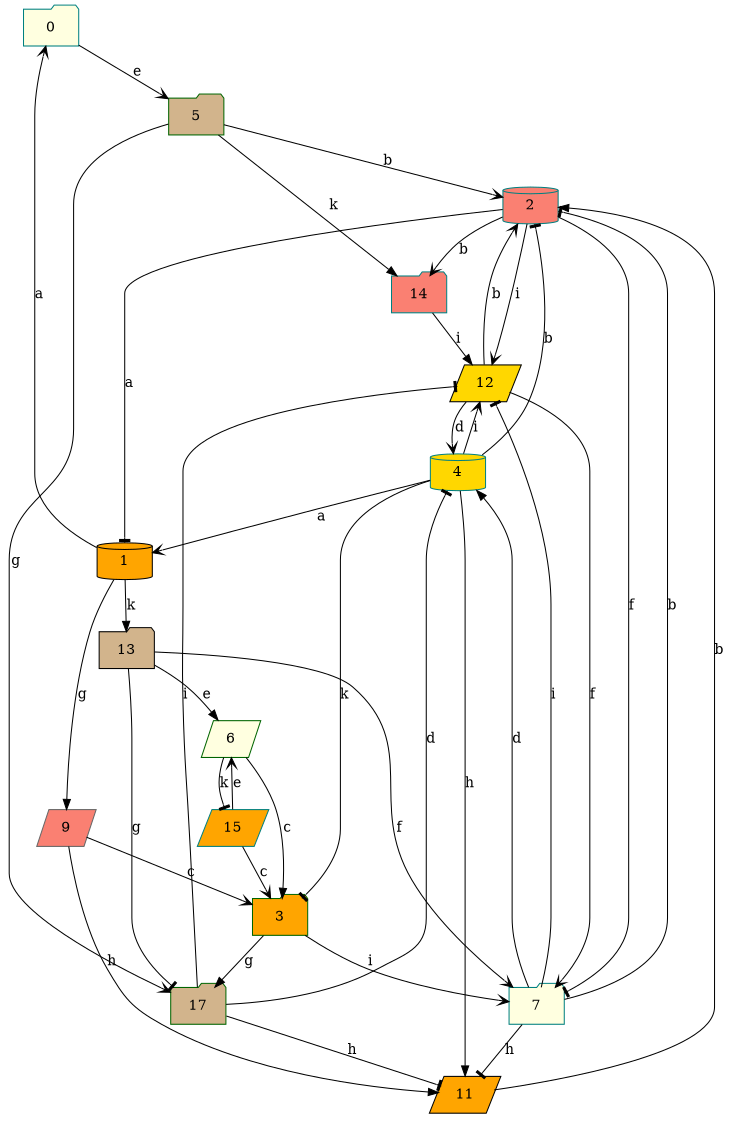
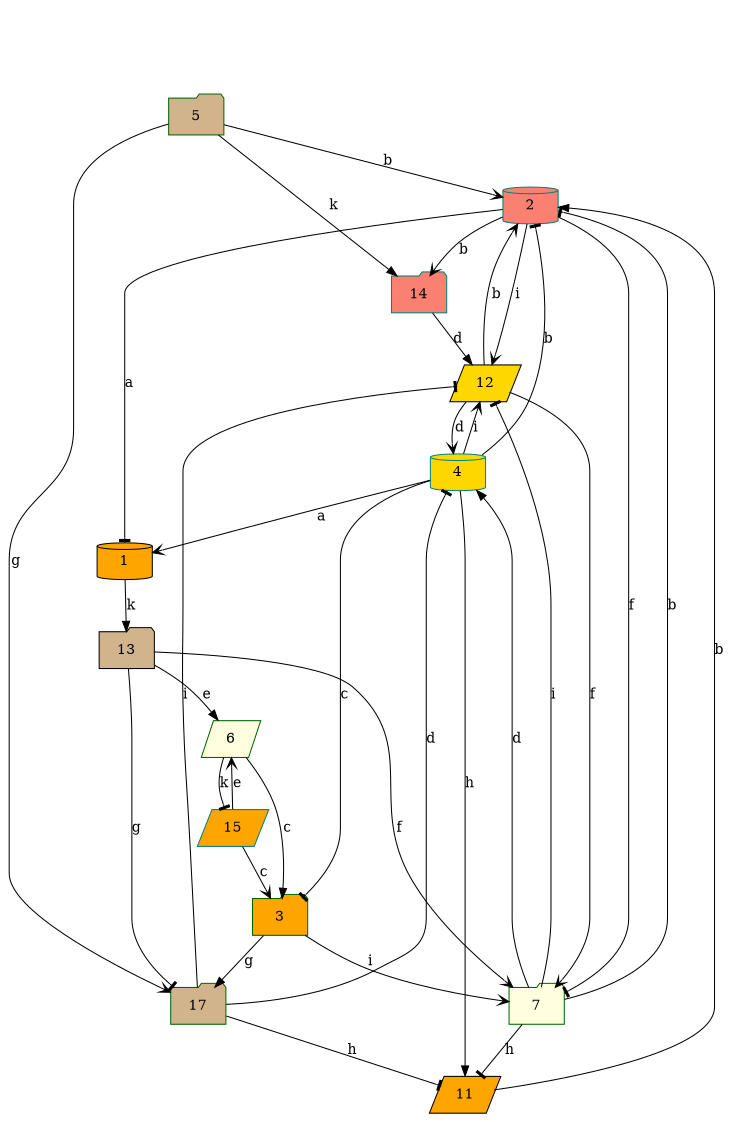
node "0": removed
edge "14" -> "12": label "i" -> "d"
edge "4" -> "3": label "k" -> "c"
node "9": removed
node "7": color teal -> darkgreen
